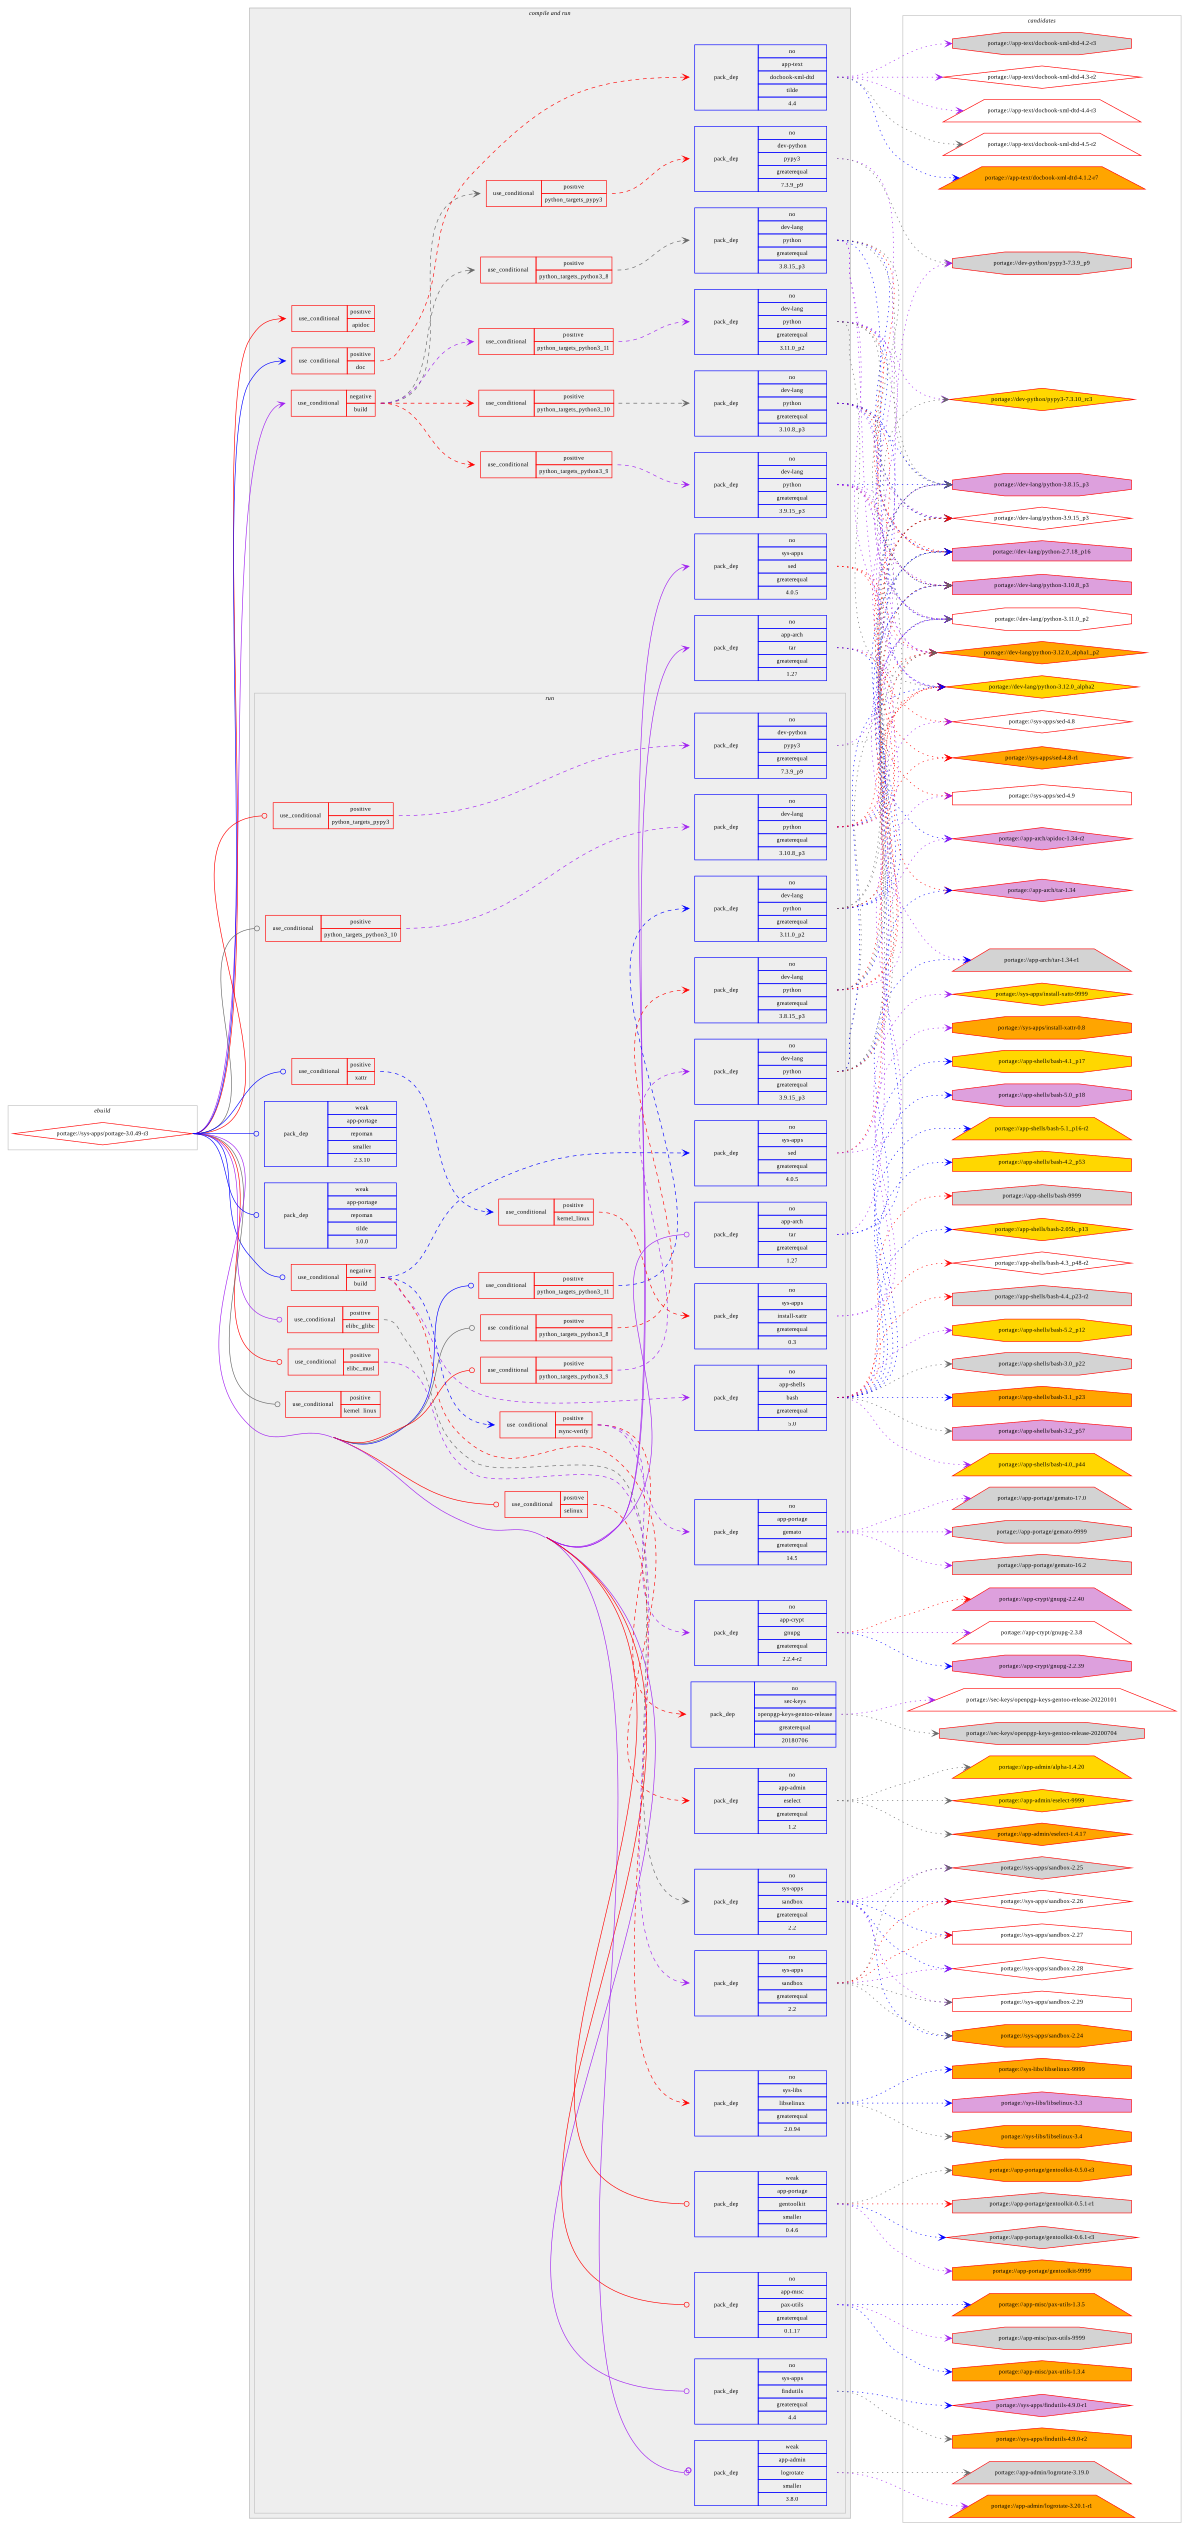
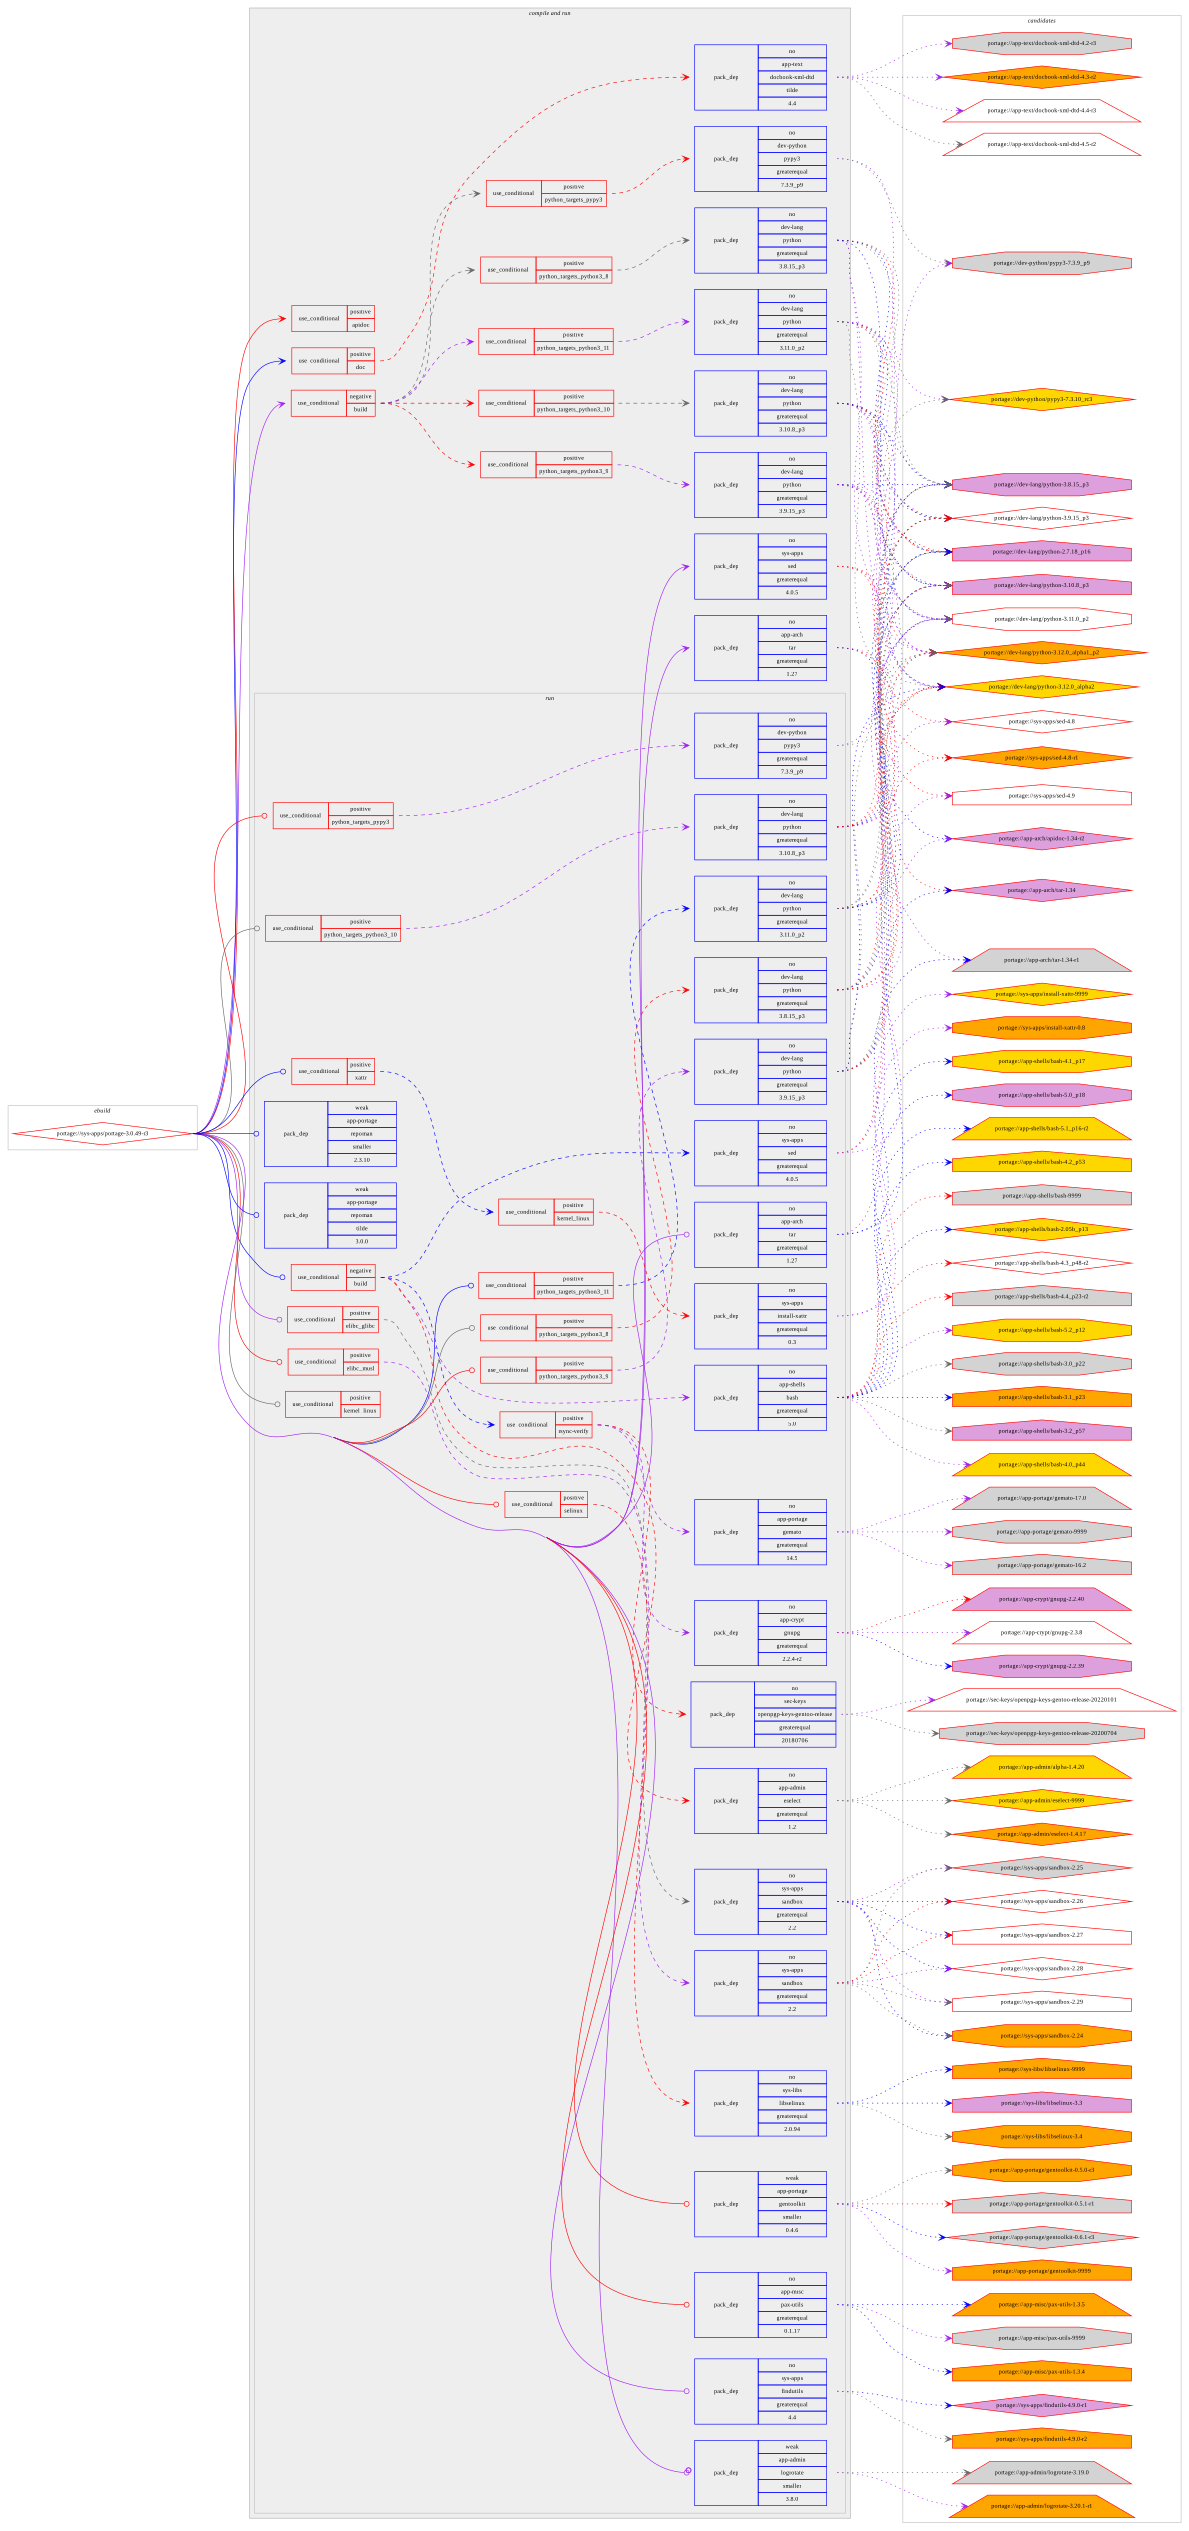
node "portage://app-text/docbook-xml-dtd-4.3-r2": fillcolor white -> orange
node "portage://app-text/docbook-xml-dtd-4.1.2-r7": removed
